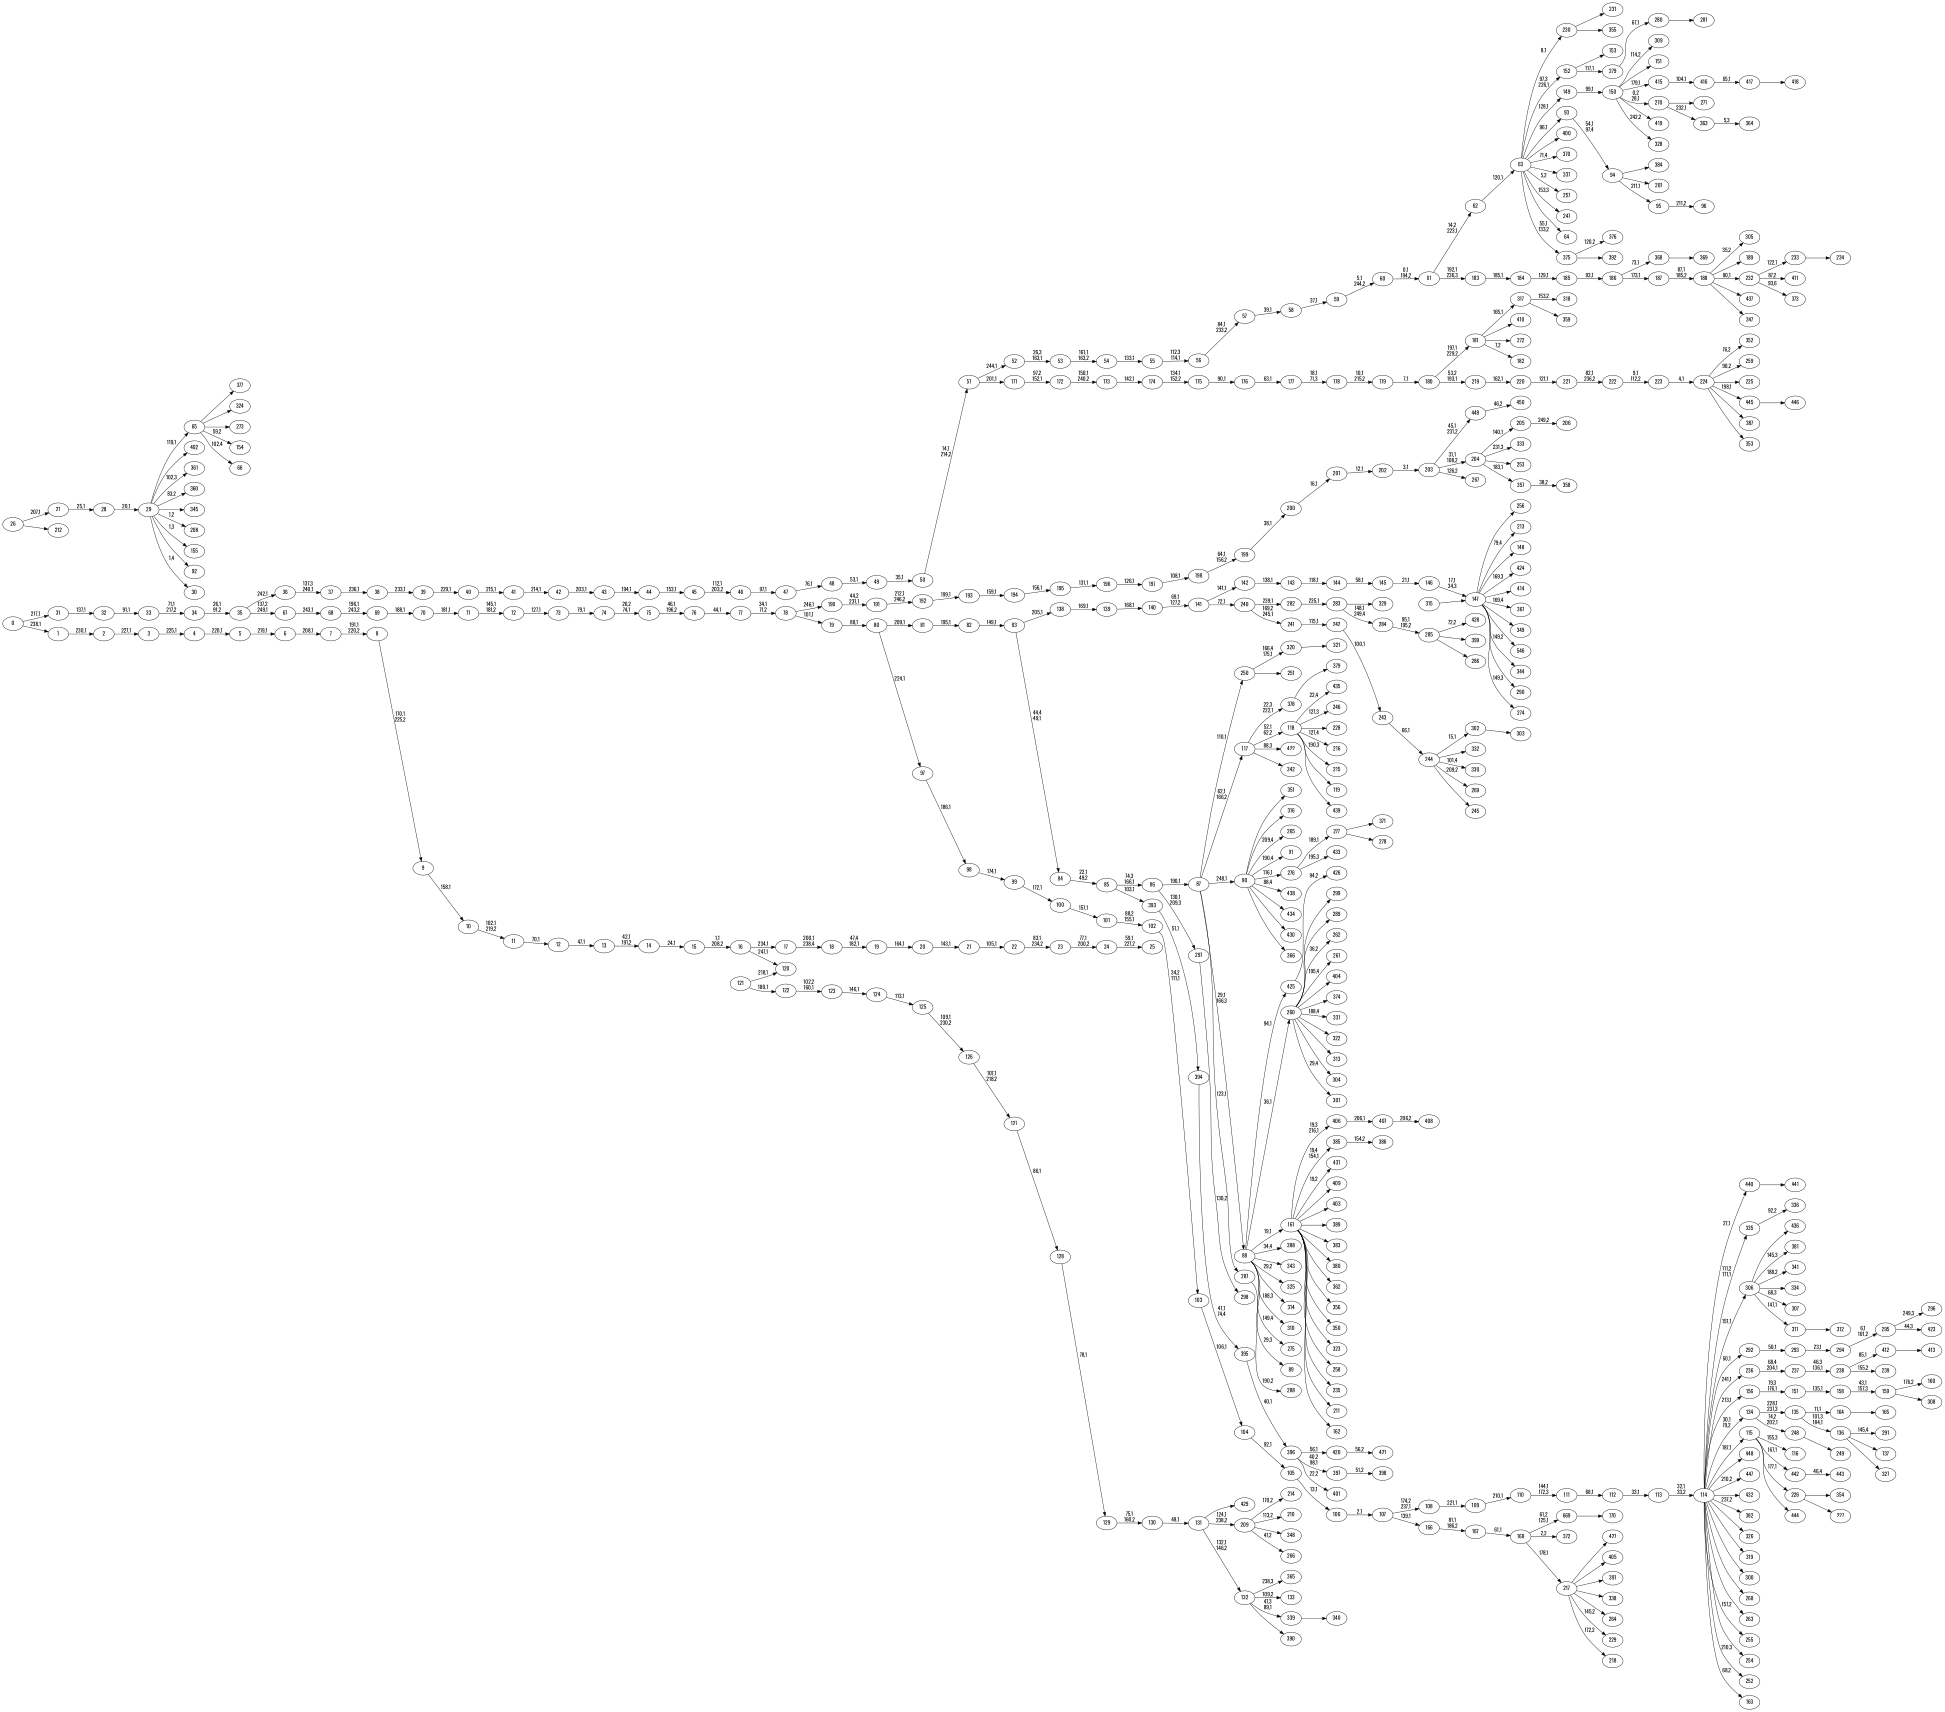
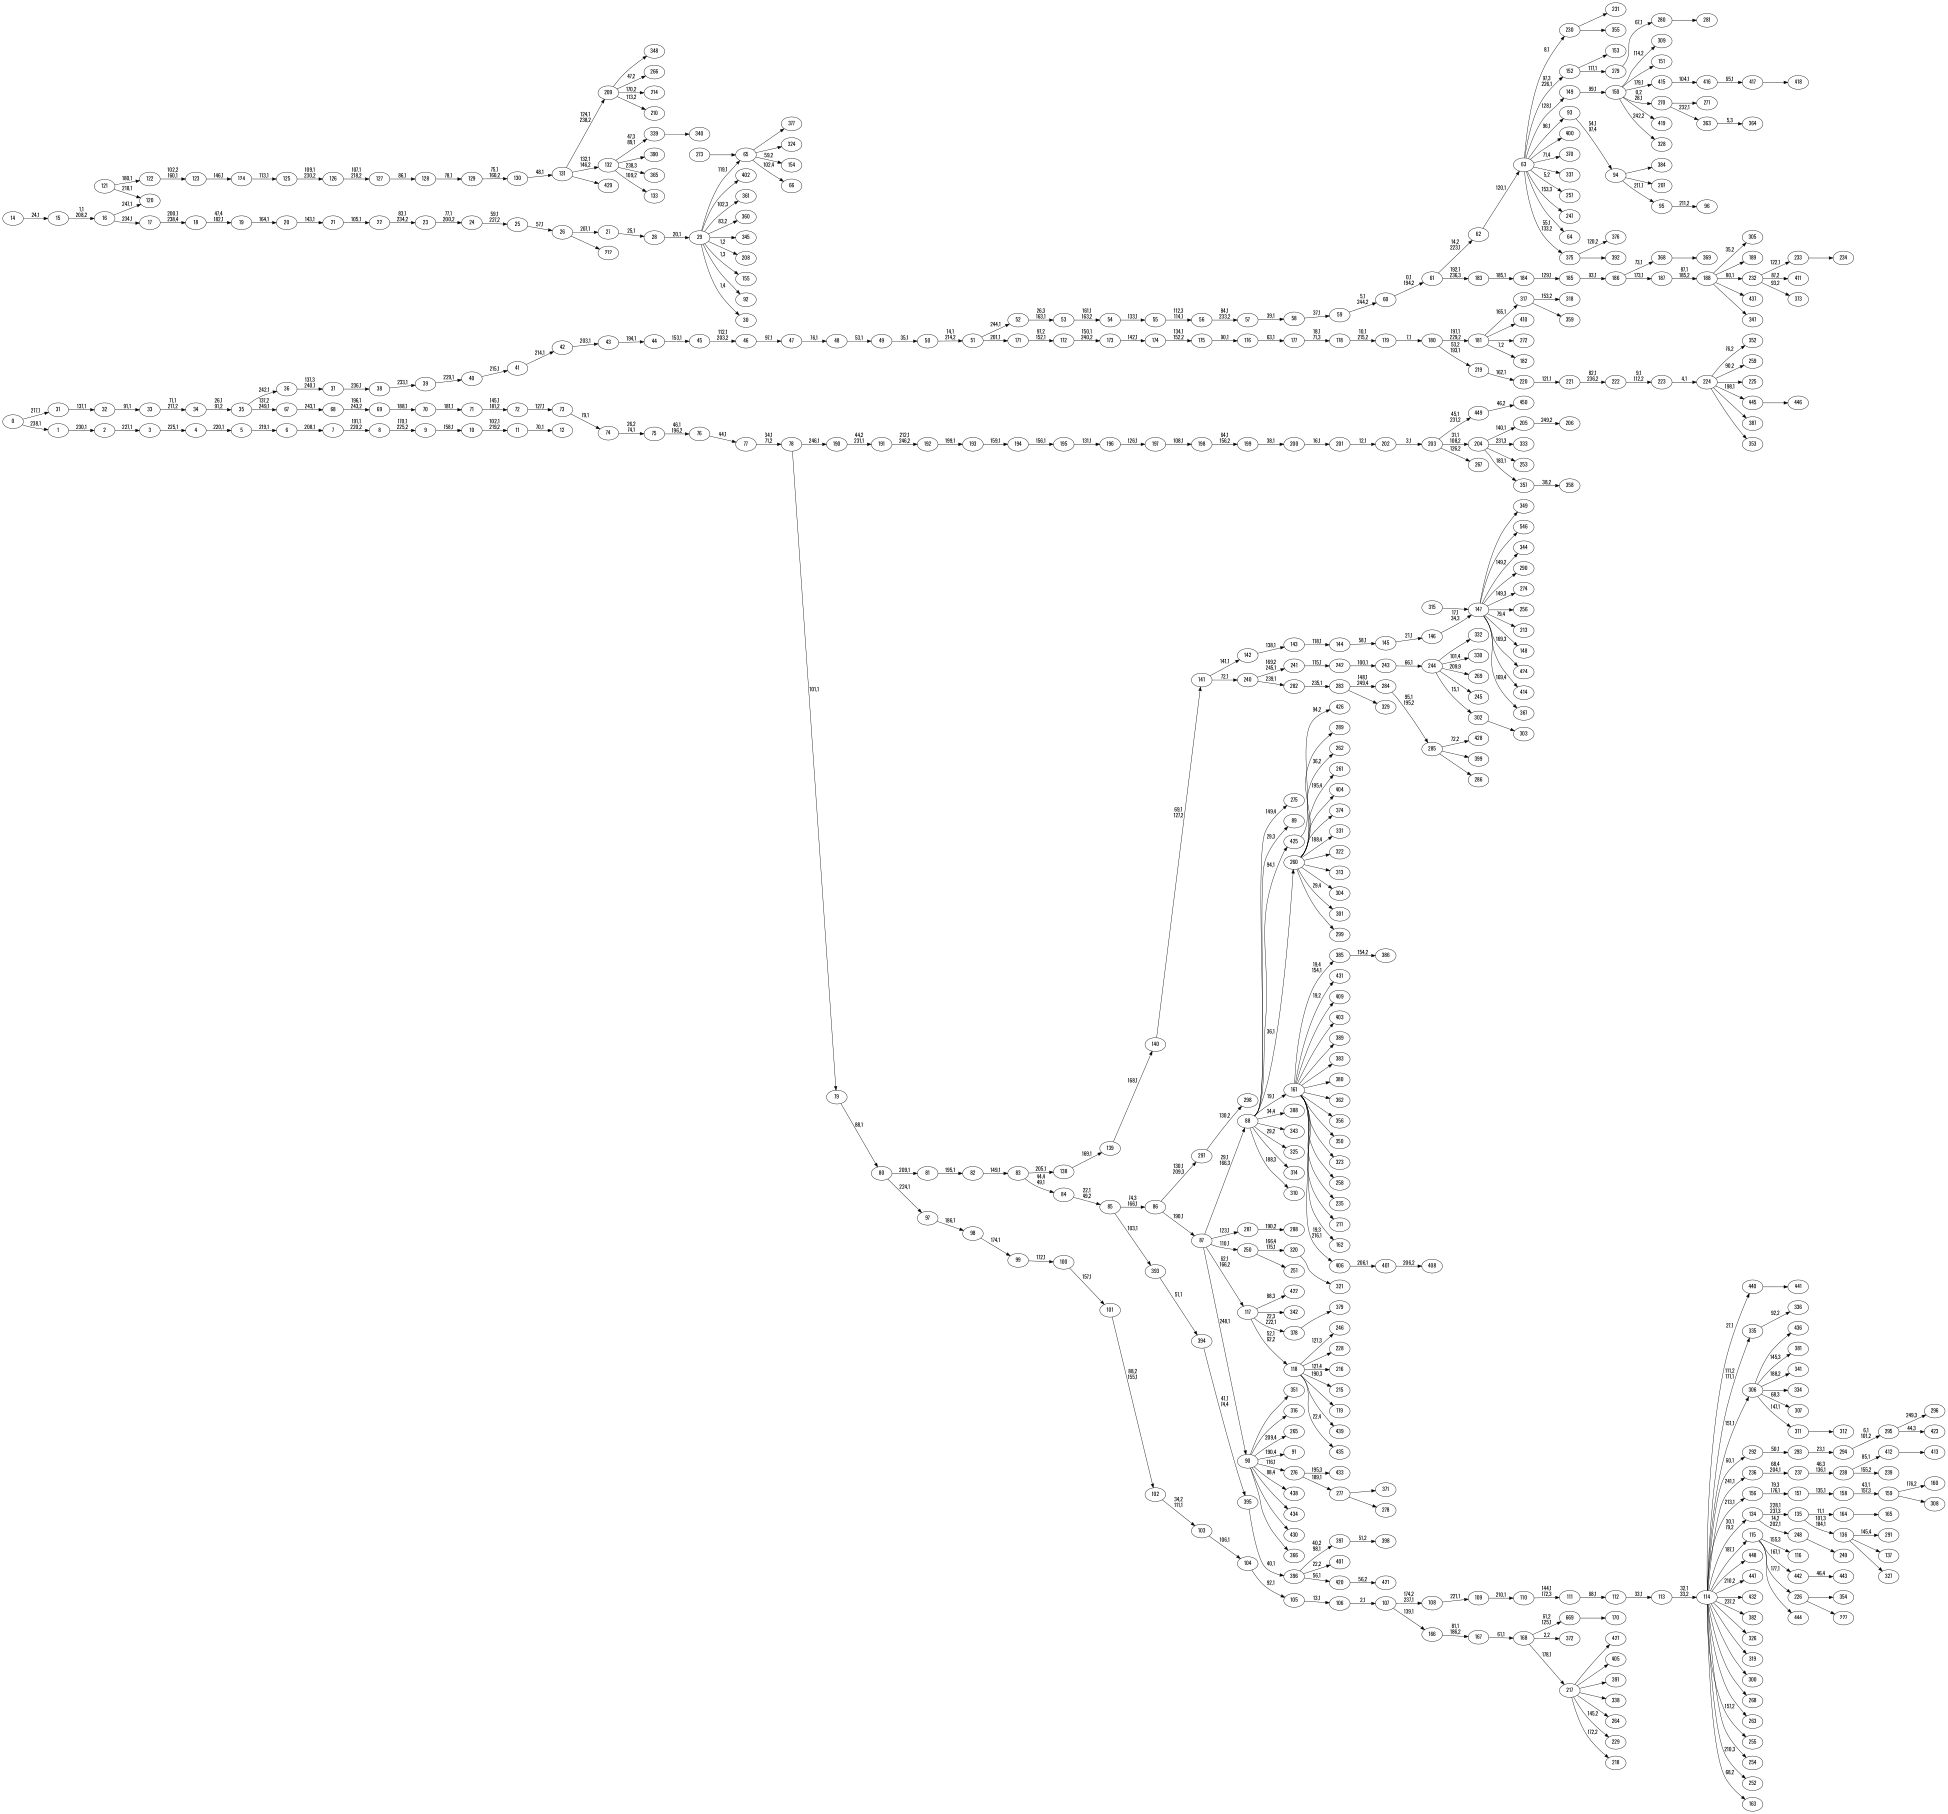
edge "25" -> "26": added, label "57,1"
edge "232" -> "373": label "93,6" -> "93,2"
edge "65" -> "273": reversed
edge "244" -> "269": label "209,2" -> "209,9"
node "13": removed
